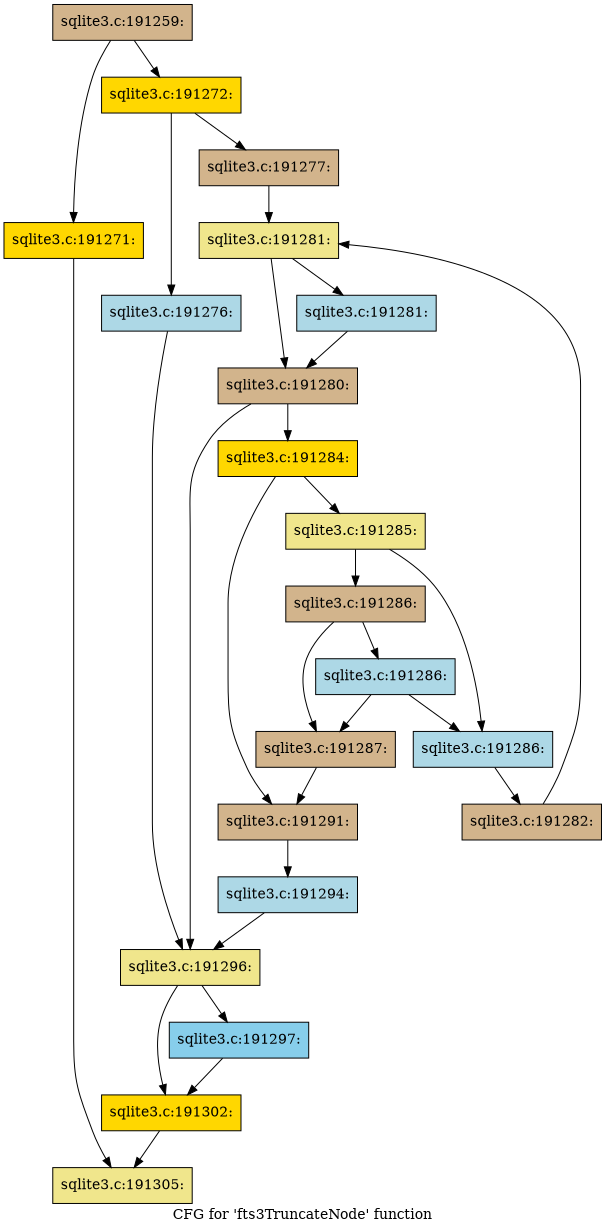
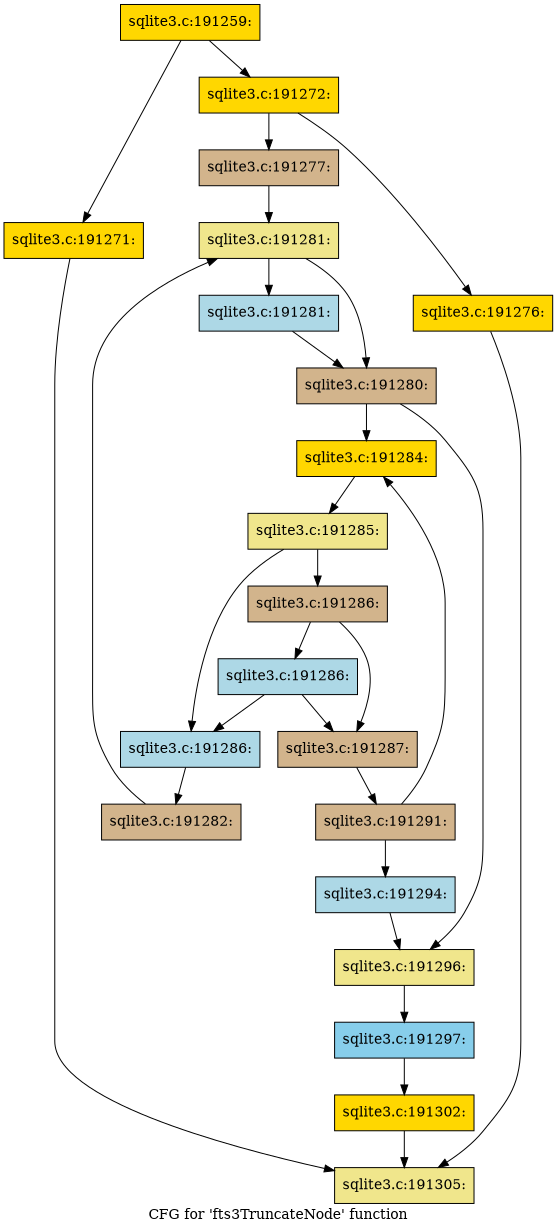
node "sqlite3.c:191259:": fillcolor tan -> gold
node "sqlite3.c:191276:": fillcolor lightblue -> gold
edge "sqlite3.c:191284:" -> "sqlite3.c:191291:": reversed
edge "sqlite3.c:191276:" -> "sqlite3.c:191296:": now "sqlite3.c:191276:" -> "sqlite3.c:191305:"
edge "sqlite3.c:191296:" -> "sqlite3.c:191302:": removed
